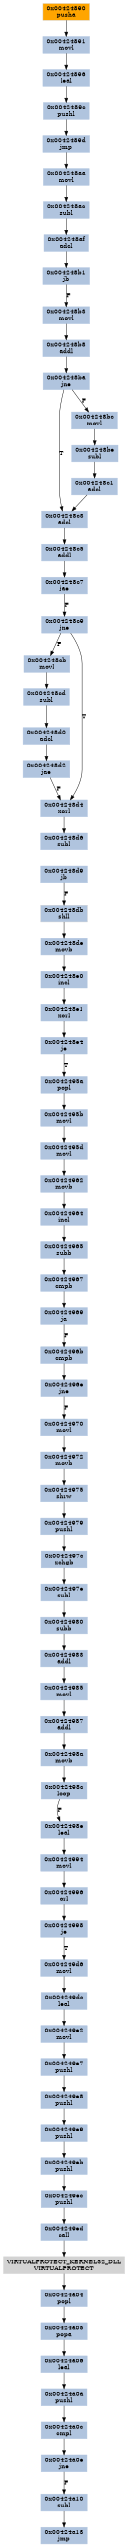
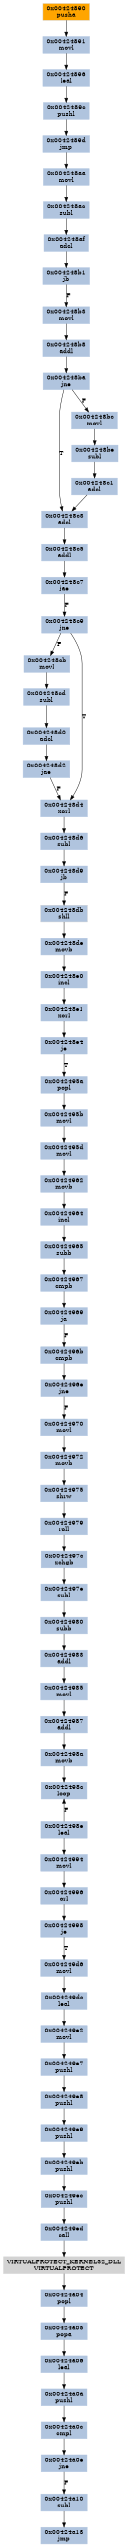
edge "0x004248d6 subl" -> "0x004248d9 jb": added
node "0x00424979 pushl": label "0x00424979 pushl" -> "0x00424979 roll"
edge "0x0042498c loop" -> "0x0042498e leal": reversed
